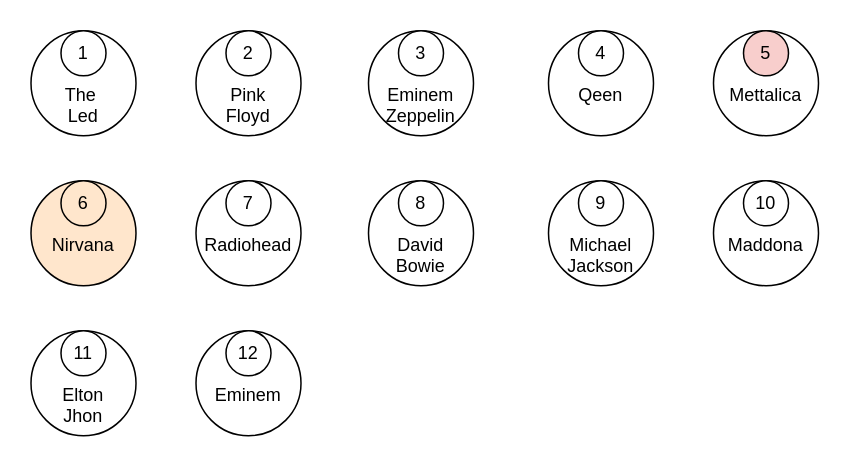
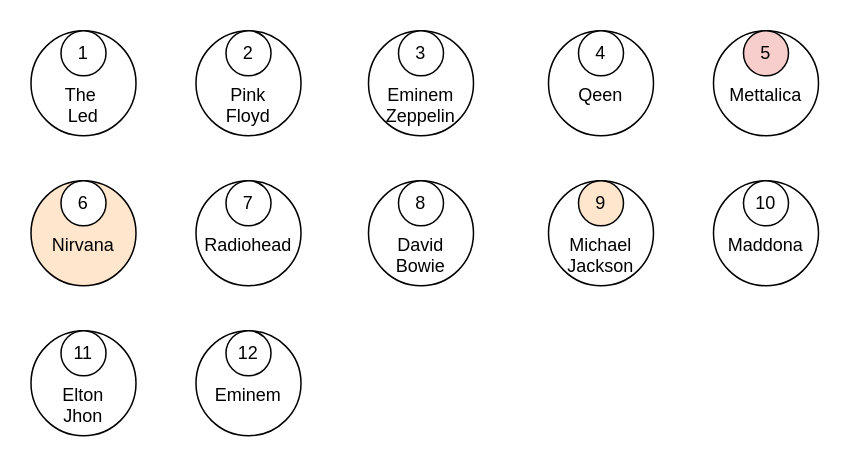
node "6": fillcolor #ffe6cc -> #ffffff
node "9": fillcolor #ffffff -> #ffe6cc
